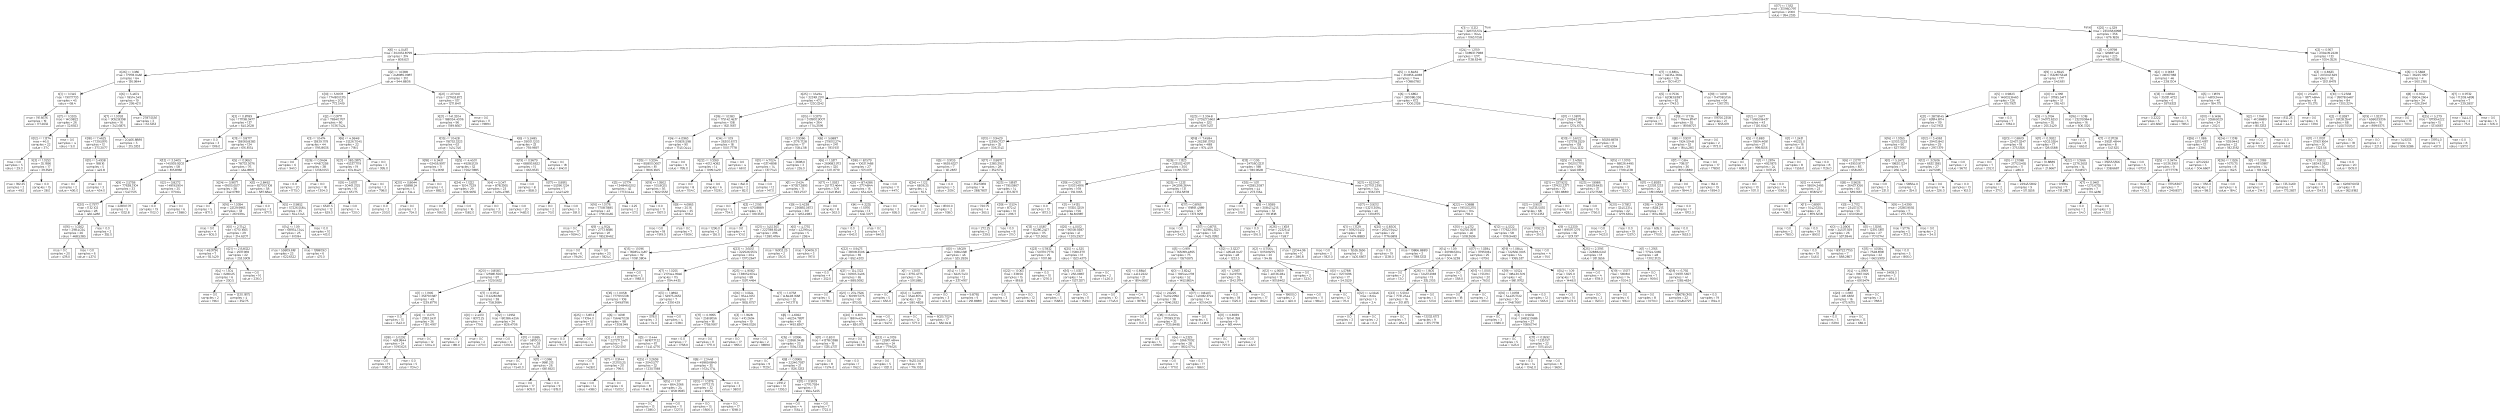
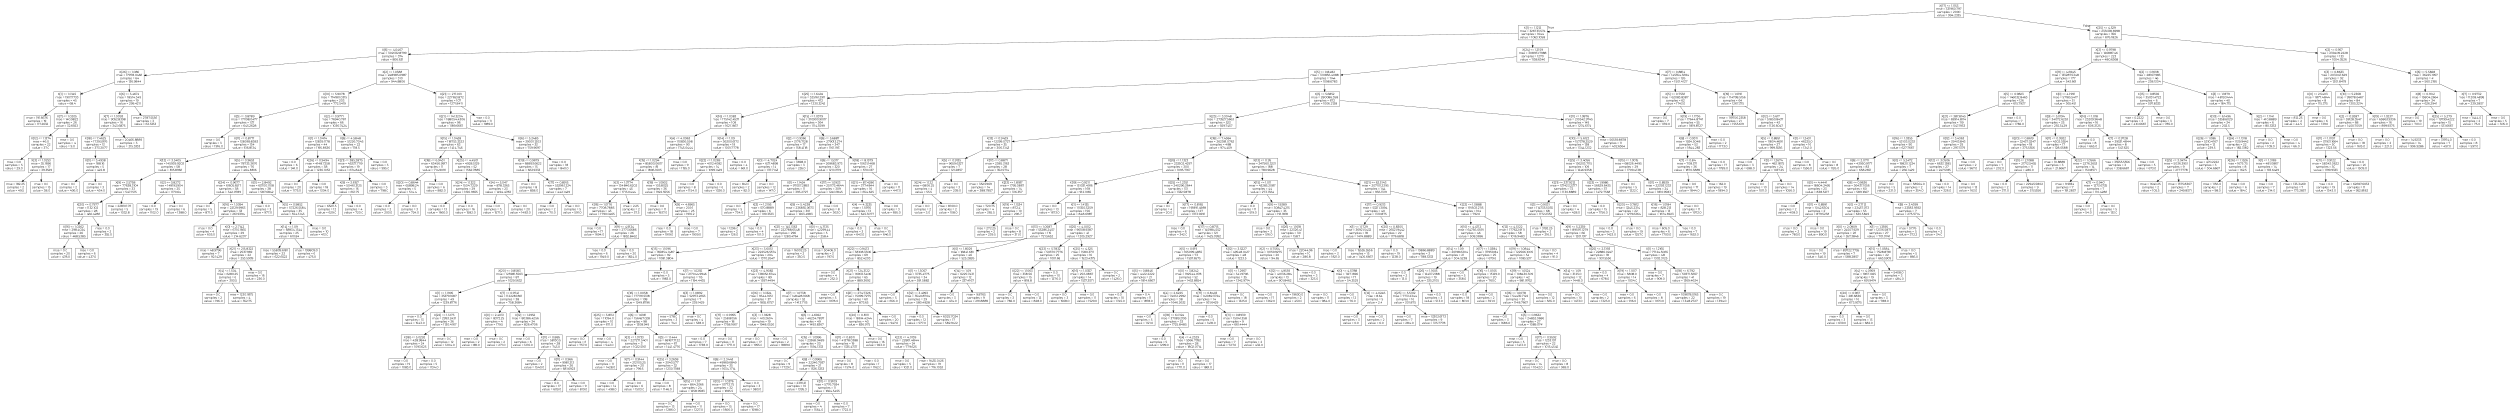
node "X[16] <= 1.0105 mse = 15129.0 samples = 20 value = 760.0": label "X[16] <= 1.0105 mse = 15129.0 samples = 20 value = 760.0" -> "X[16] <= 1.0105 samples = 15129.0 samples = 20 value = 760.0"
